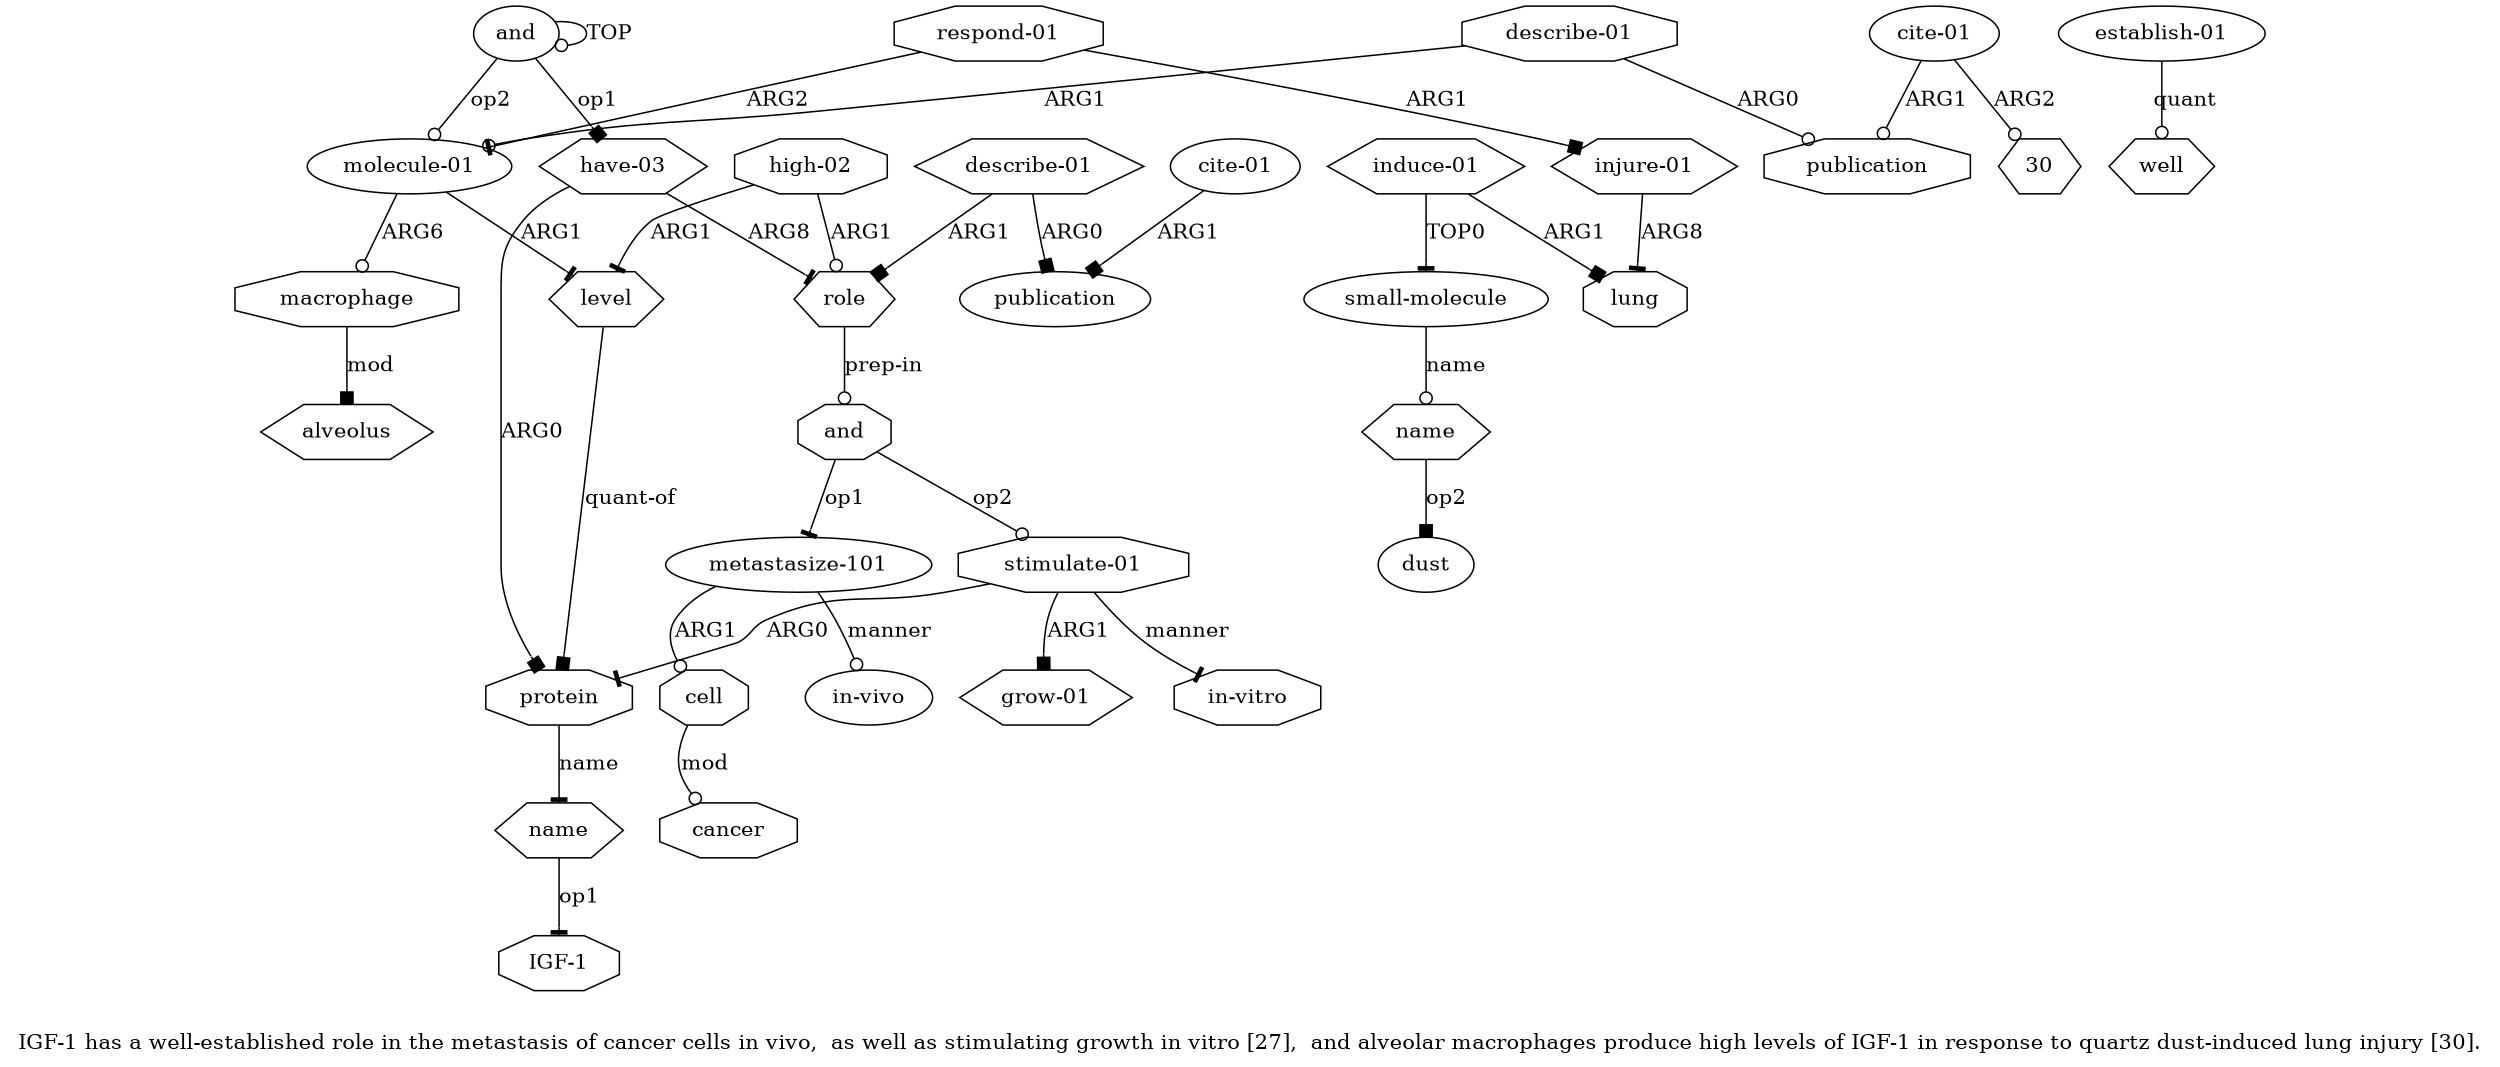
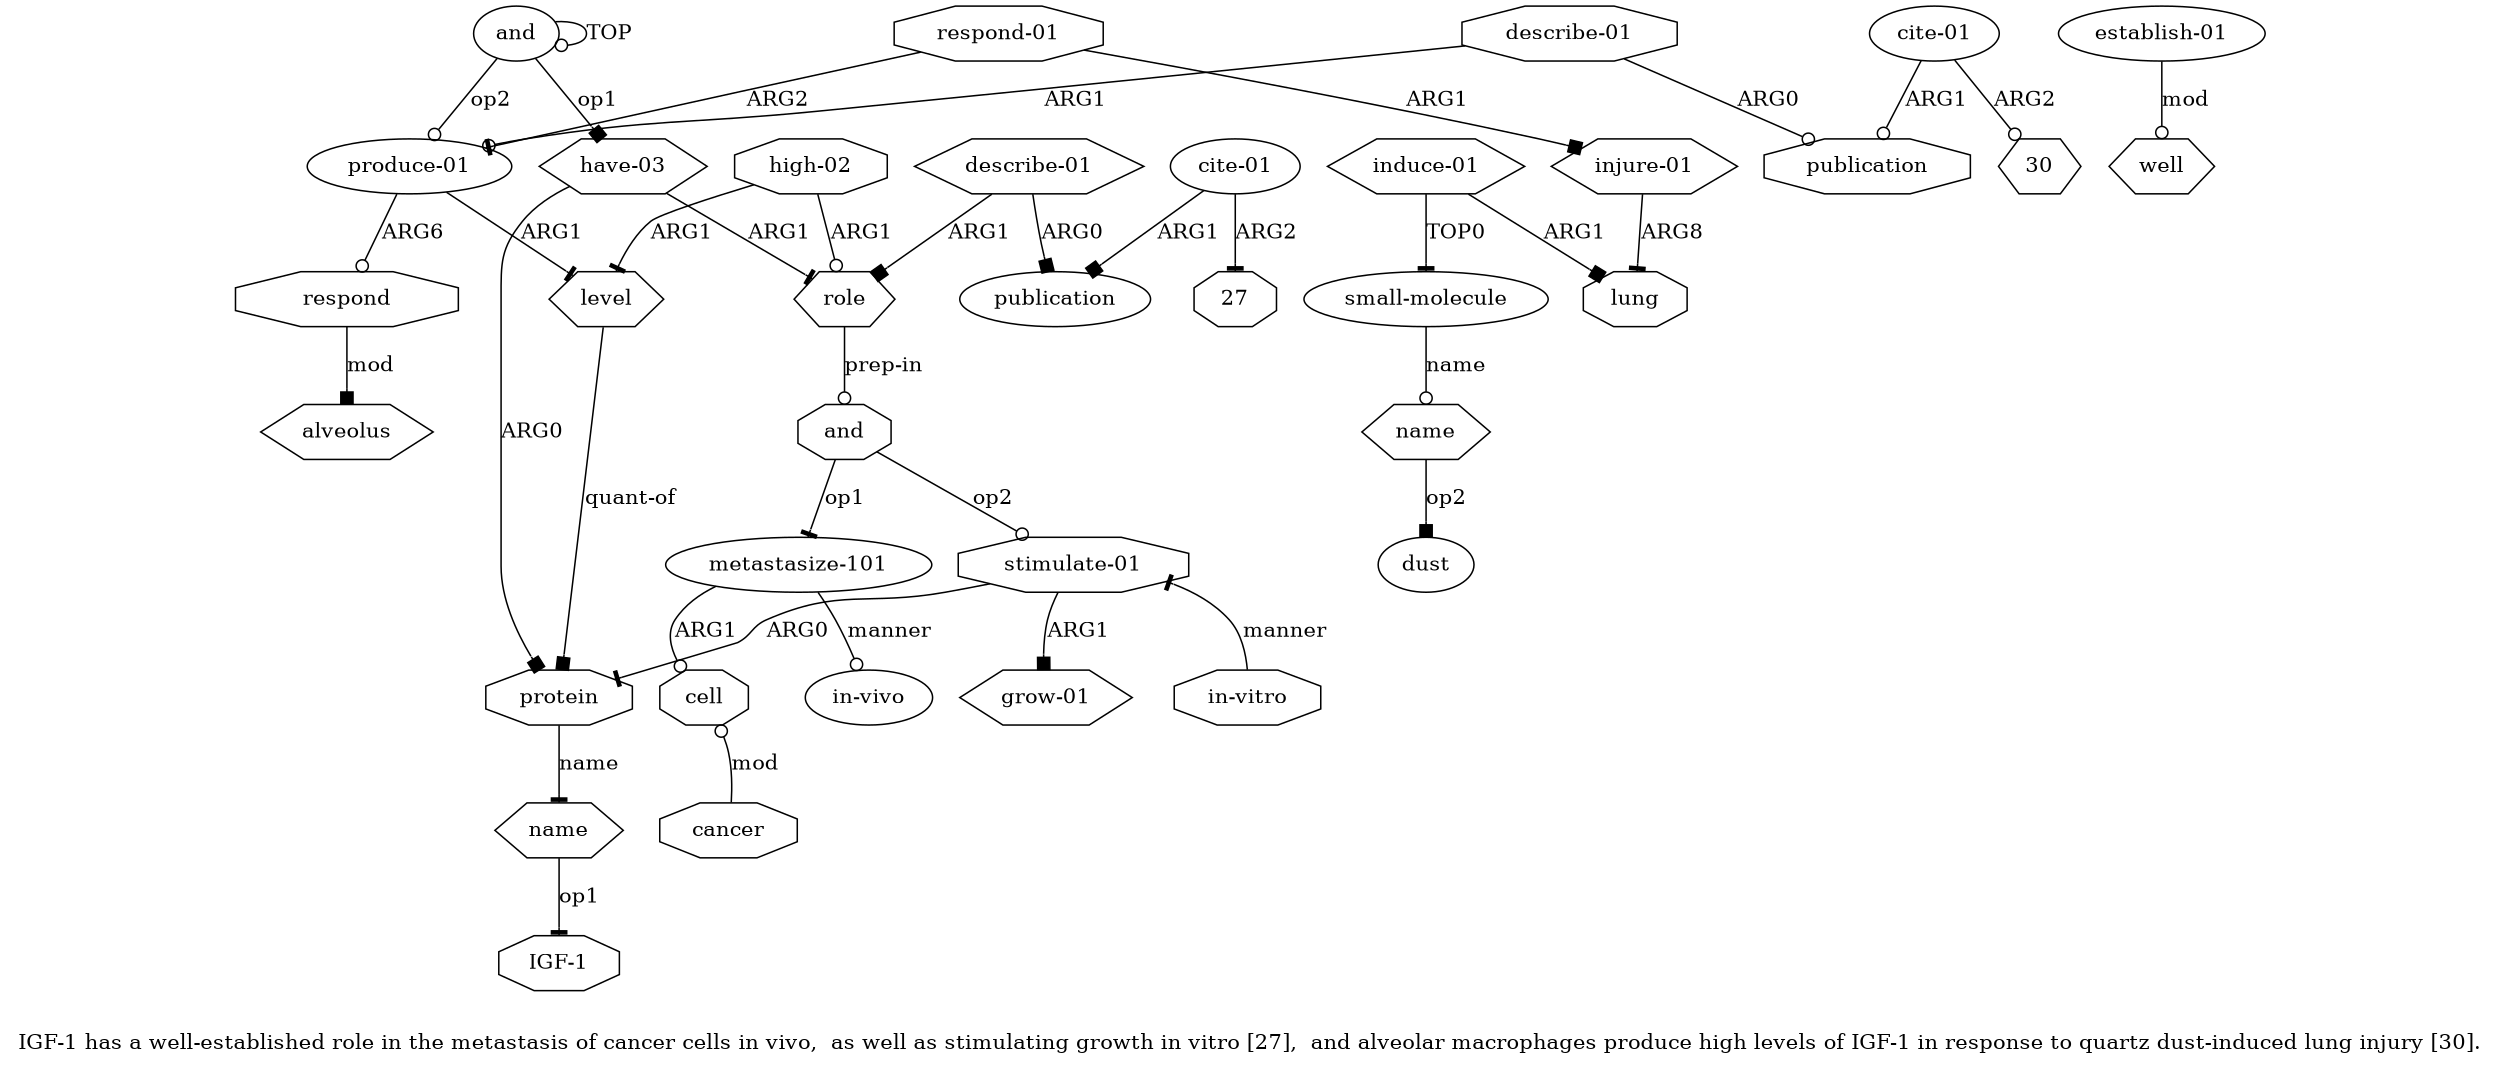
edge "establish-01" -> "well": label "quant" -> "mod"
node "molecule-01": label "molecule-01" -> "produce-01"
edge "have-03" -> "role": label "ARG8" -> "ARG1"
node "macrophage": label "macrophage" -> "respond"
node "27": added
edge "stimulate-01" -> "in-vitro": reversed
edge "cell" -> "cancer": reversed
